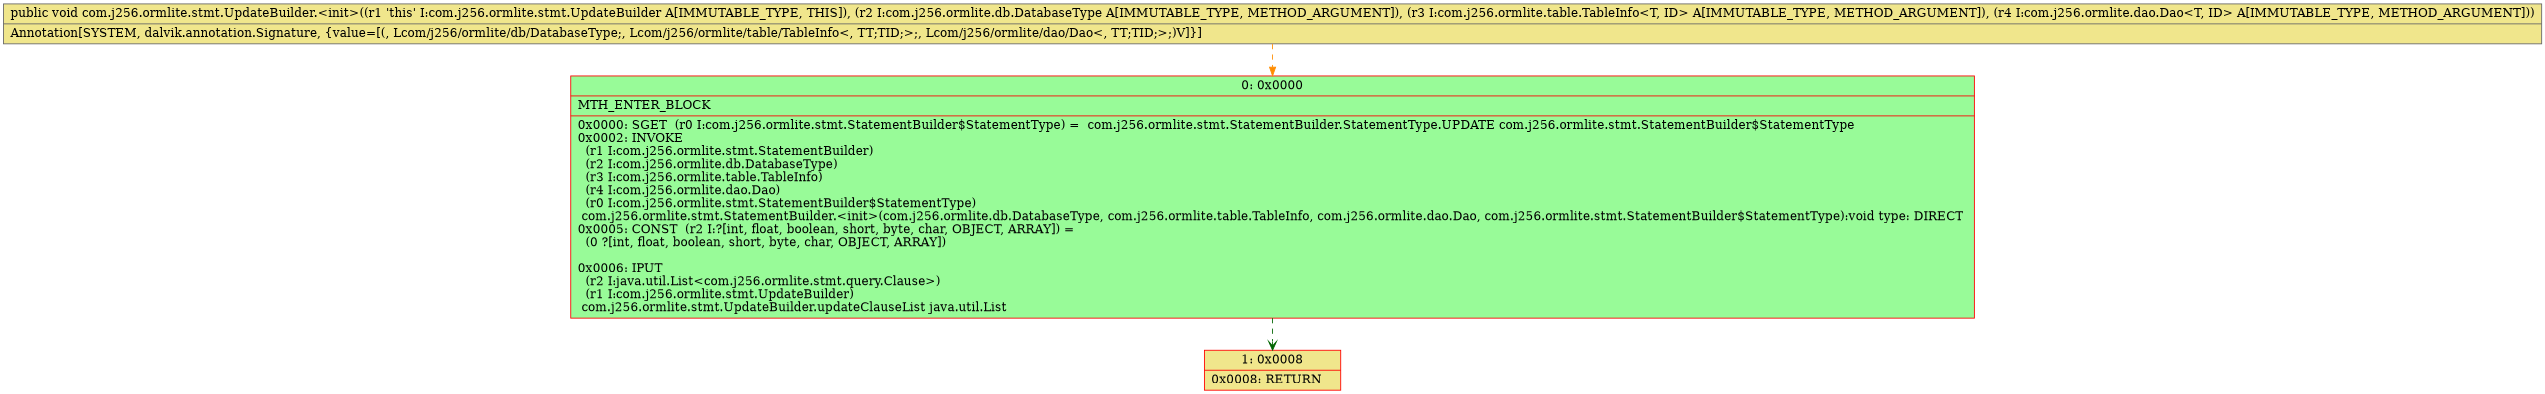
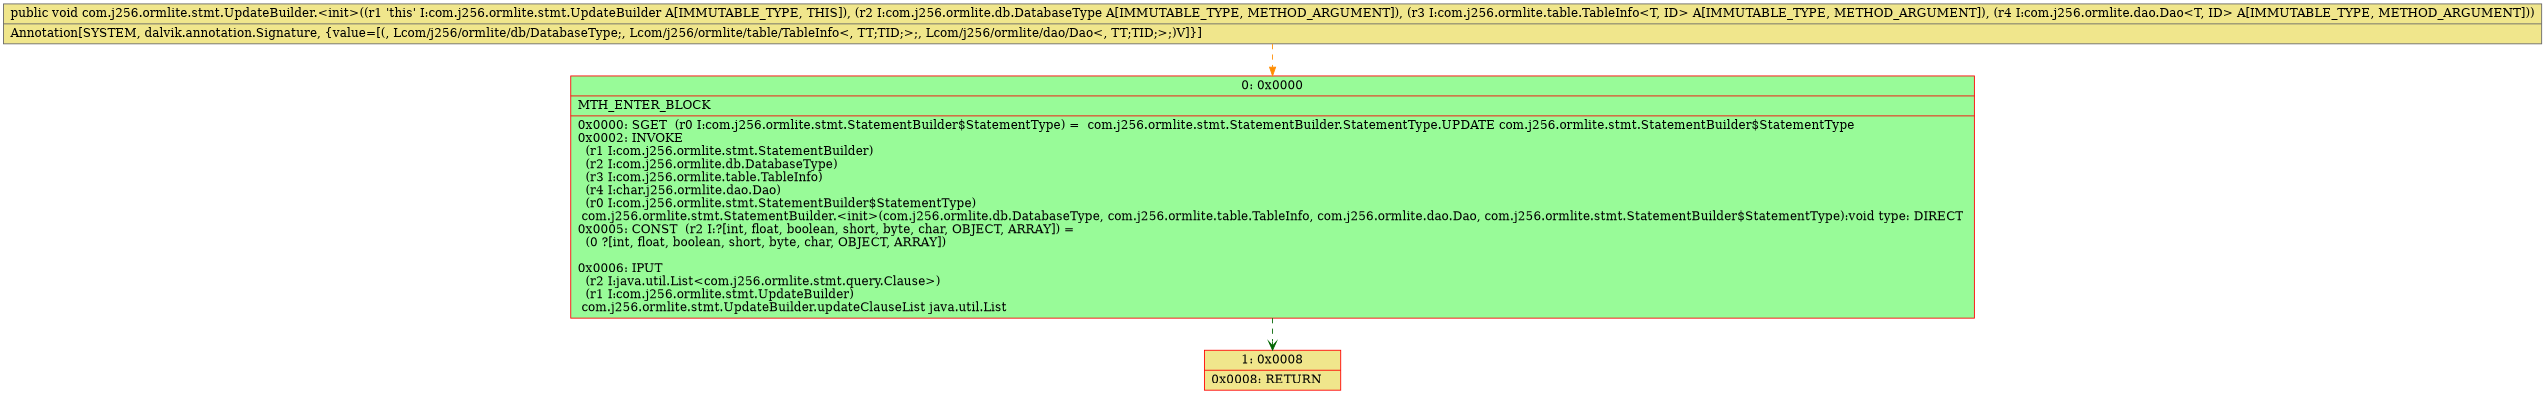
node "0: 0x0000": text "(r4 I:com.j256.ormlite.dao.Dao)" -> "(r4 I:char.j256.ormlite.dao.Dao)"
